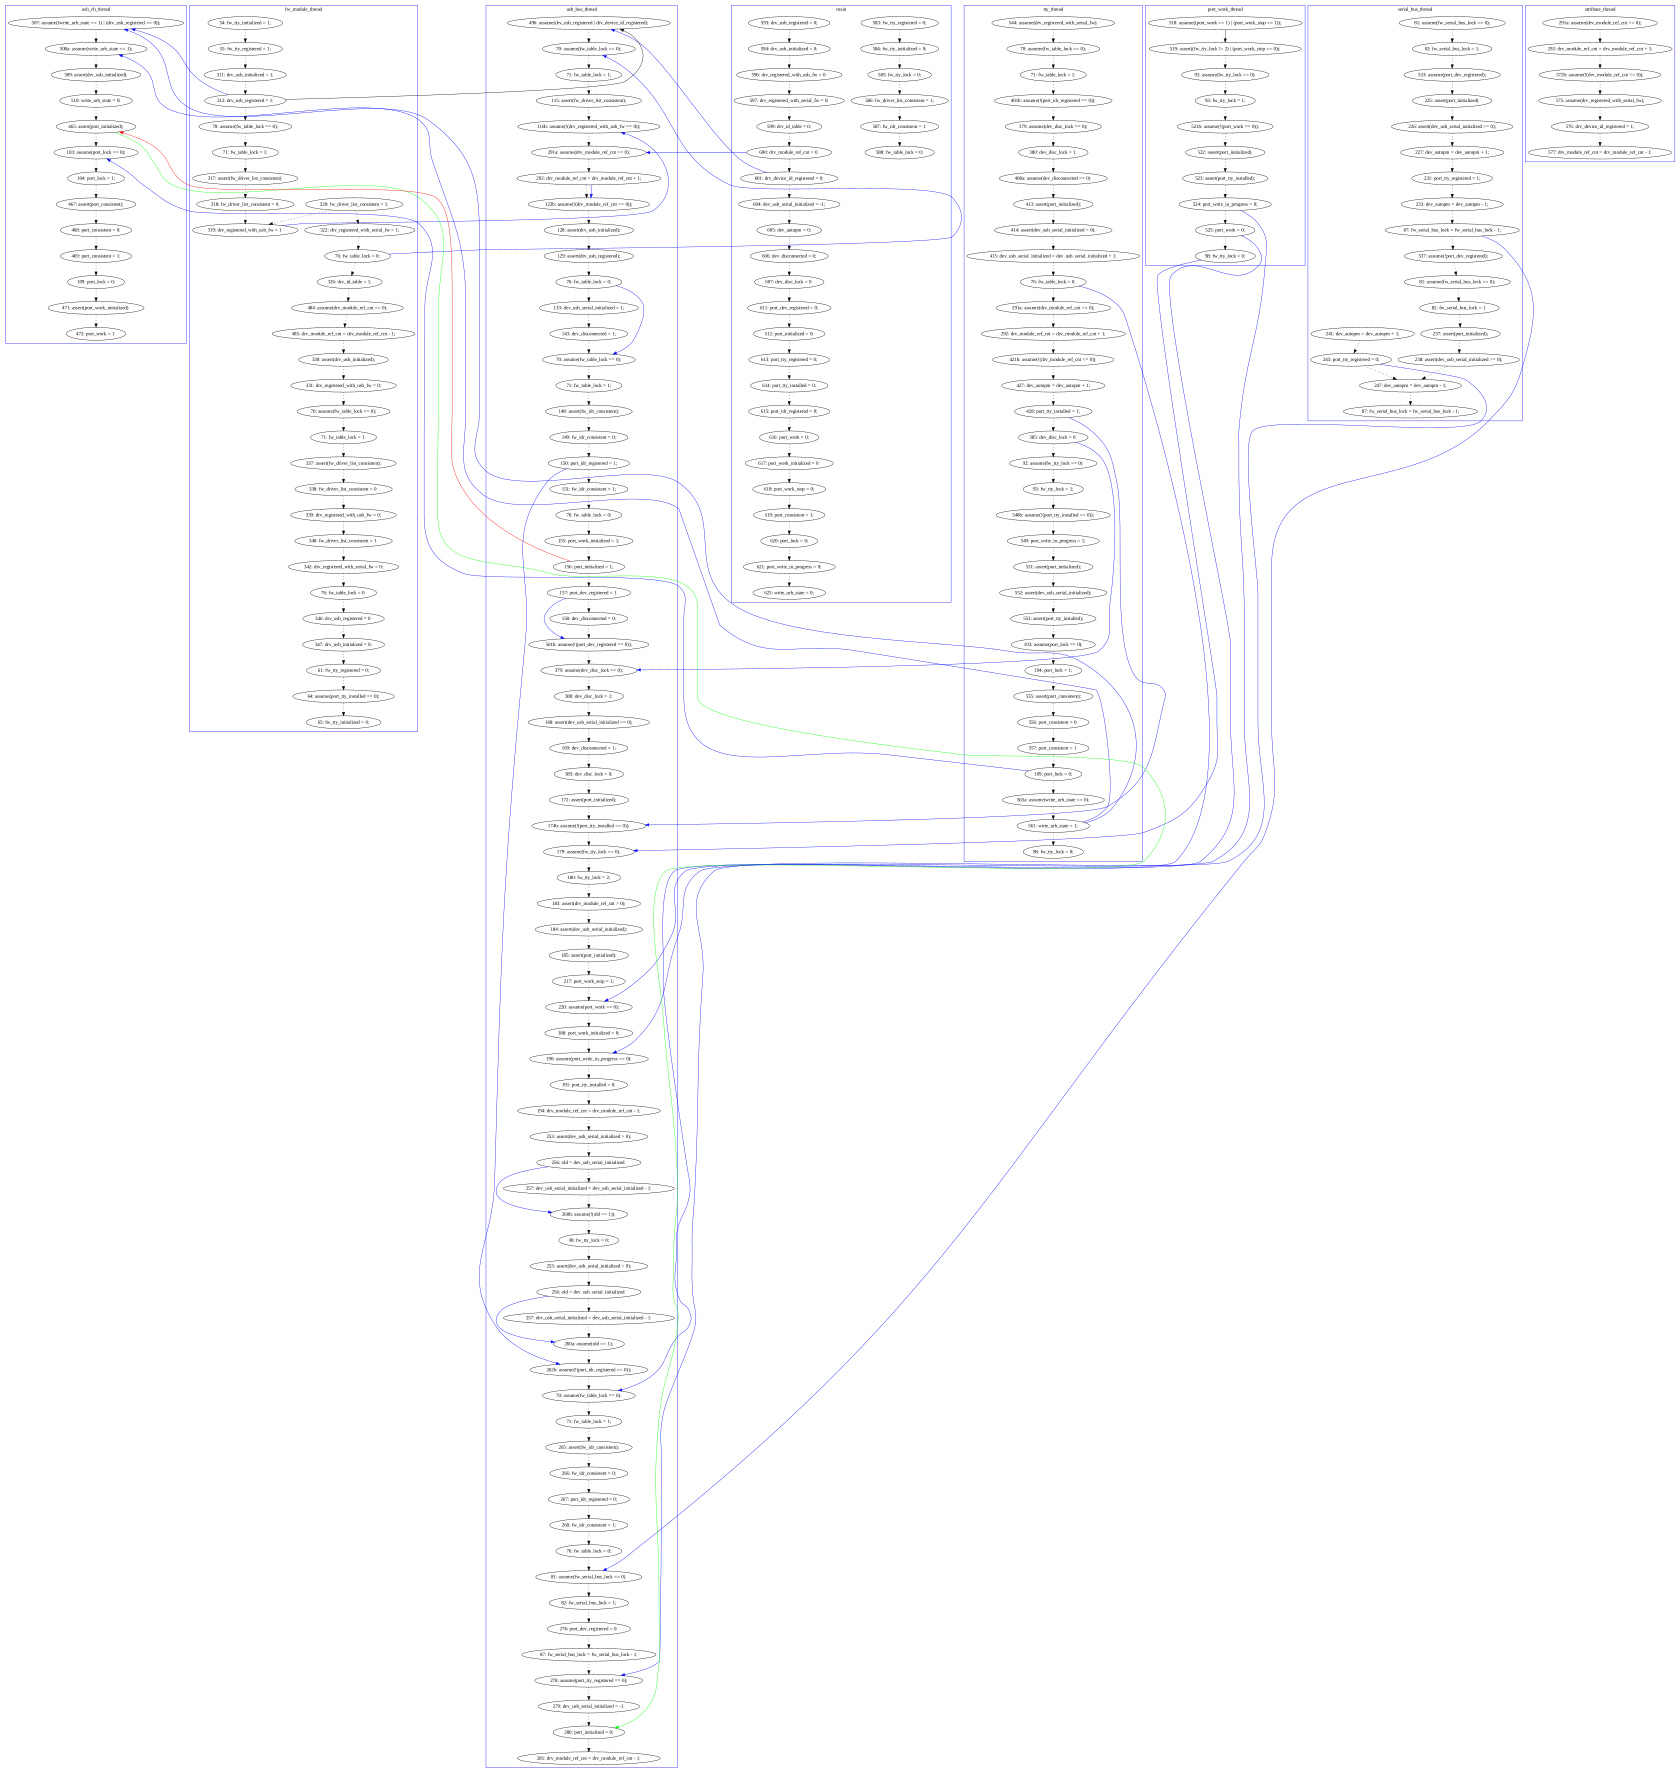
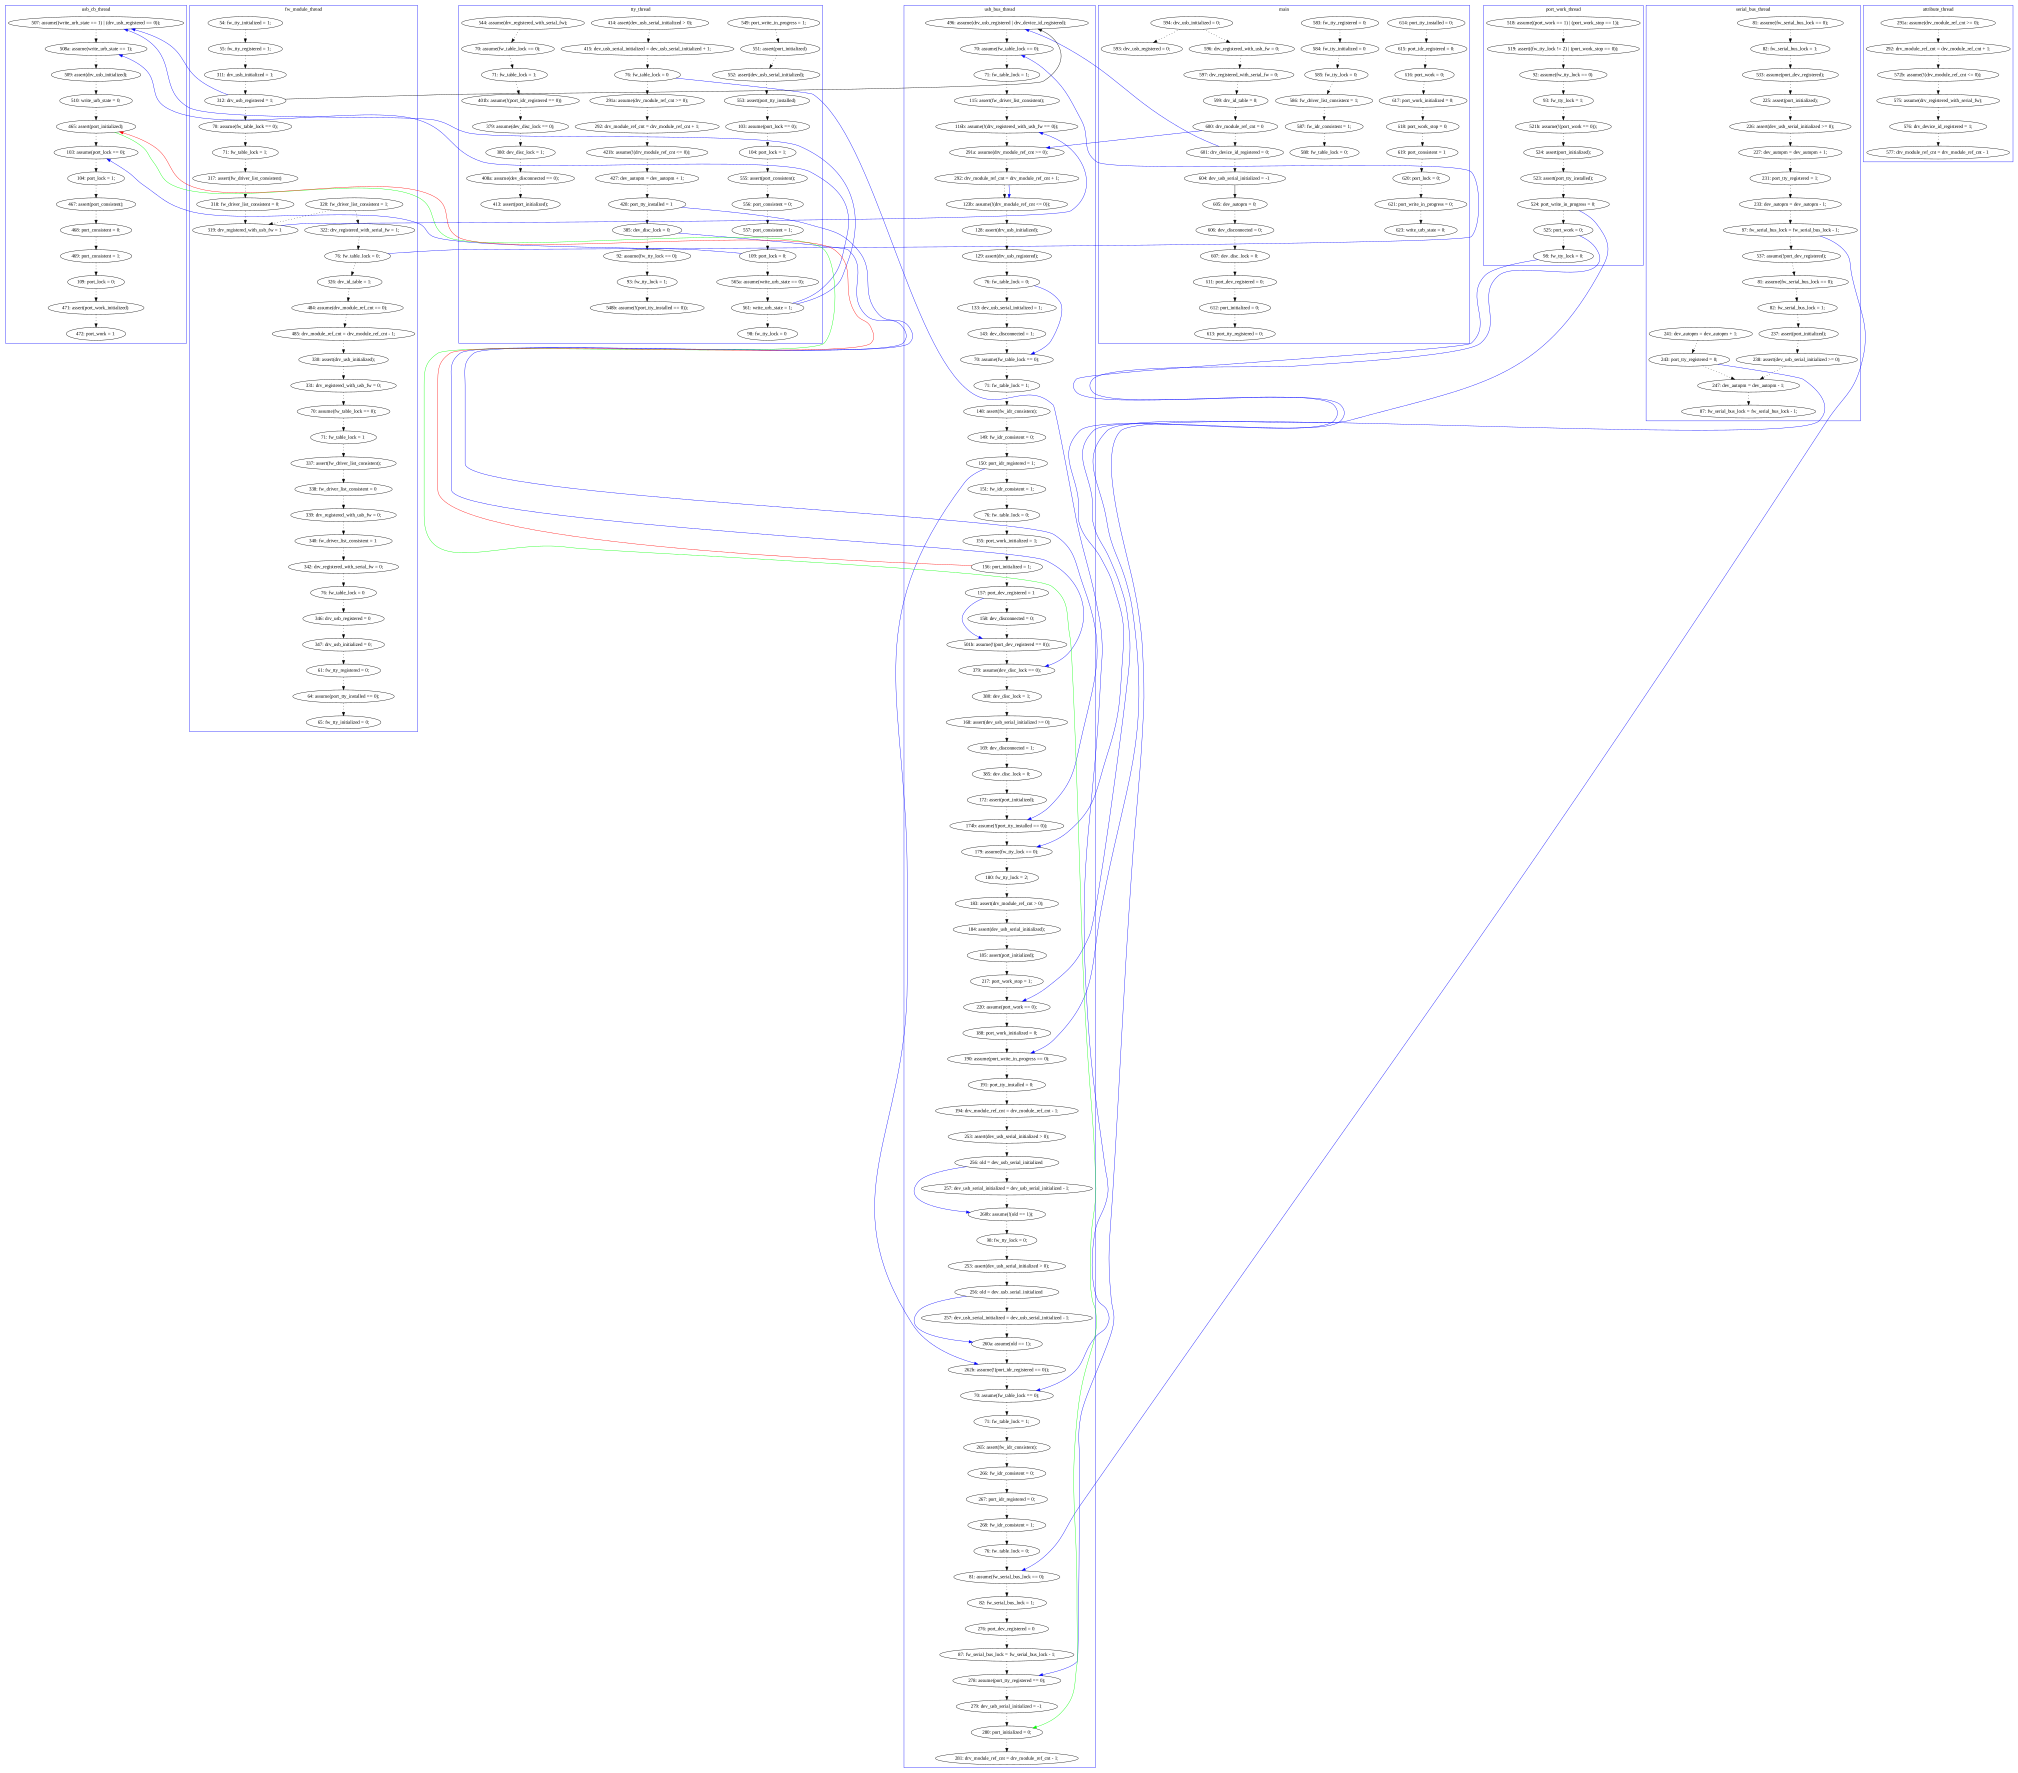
edge "593: drv_usb_registered = 0;" -> "594: drv_usb_initialized = 0;": reversed
edge "518: assume((port_work == 1) | (port_work_stop == 1));" -> "519: assert((fw_tty_lock != 2) | (port_work_stop == 0));": style solid -> dotted
node "522: assert(port_initialized);": label "522: assert(port_initialized);" -> "524: assert(port_initialized);"
edge "604: dev_usb_serial_initialized = -1;" -> "605: dev_autopm = 0;": style dotted -> solid
edge "413: assert(port_initialized);" -> "414: assert(dev_usb_serial_initialized > 0);": removed
edge "613: port_tty_registered = 0;" -> "614: port_tty_installed = 0;": removed
edge "548b: assume(!(port_tty_installed == 0));" -> "549: port_write_in_progress = 1;": removed
